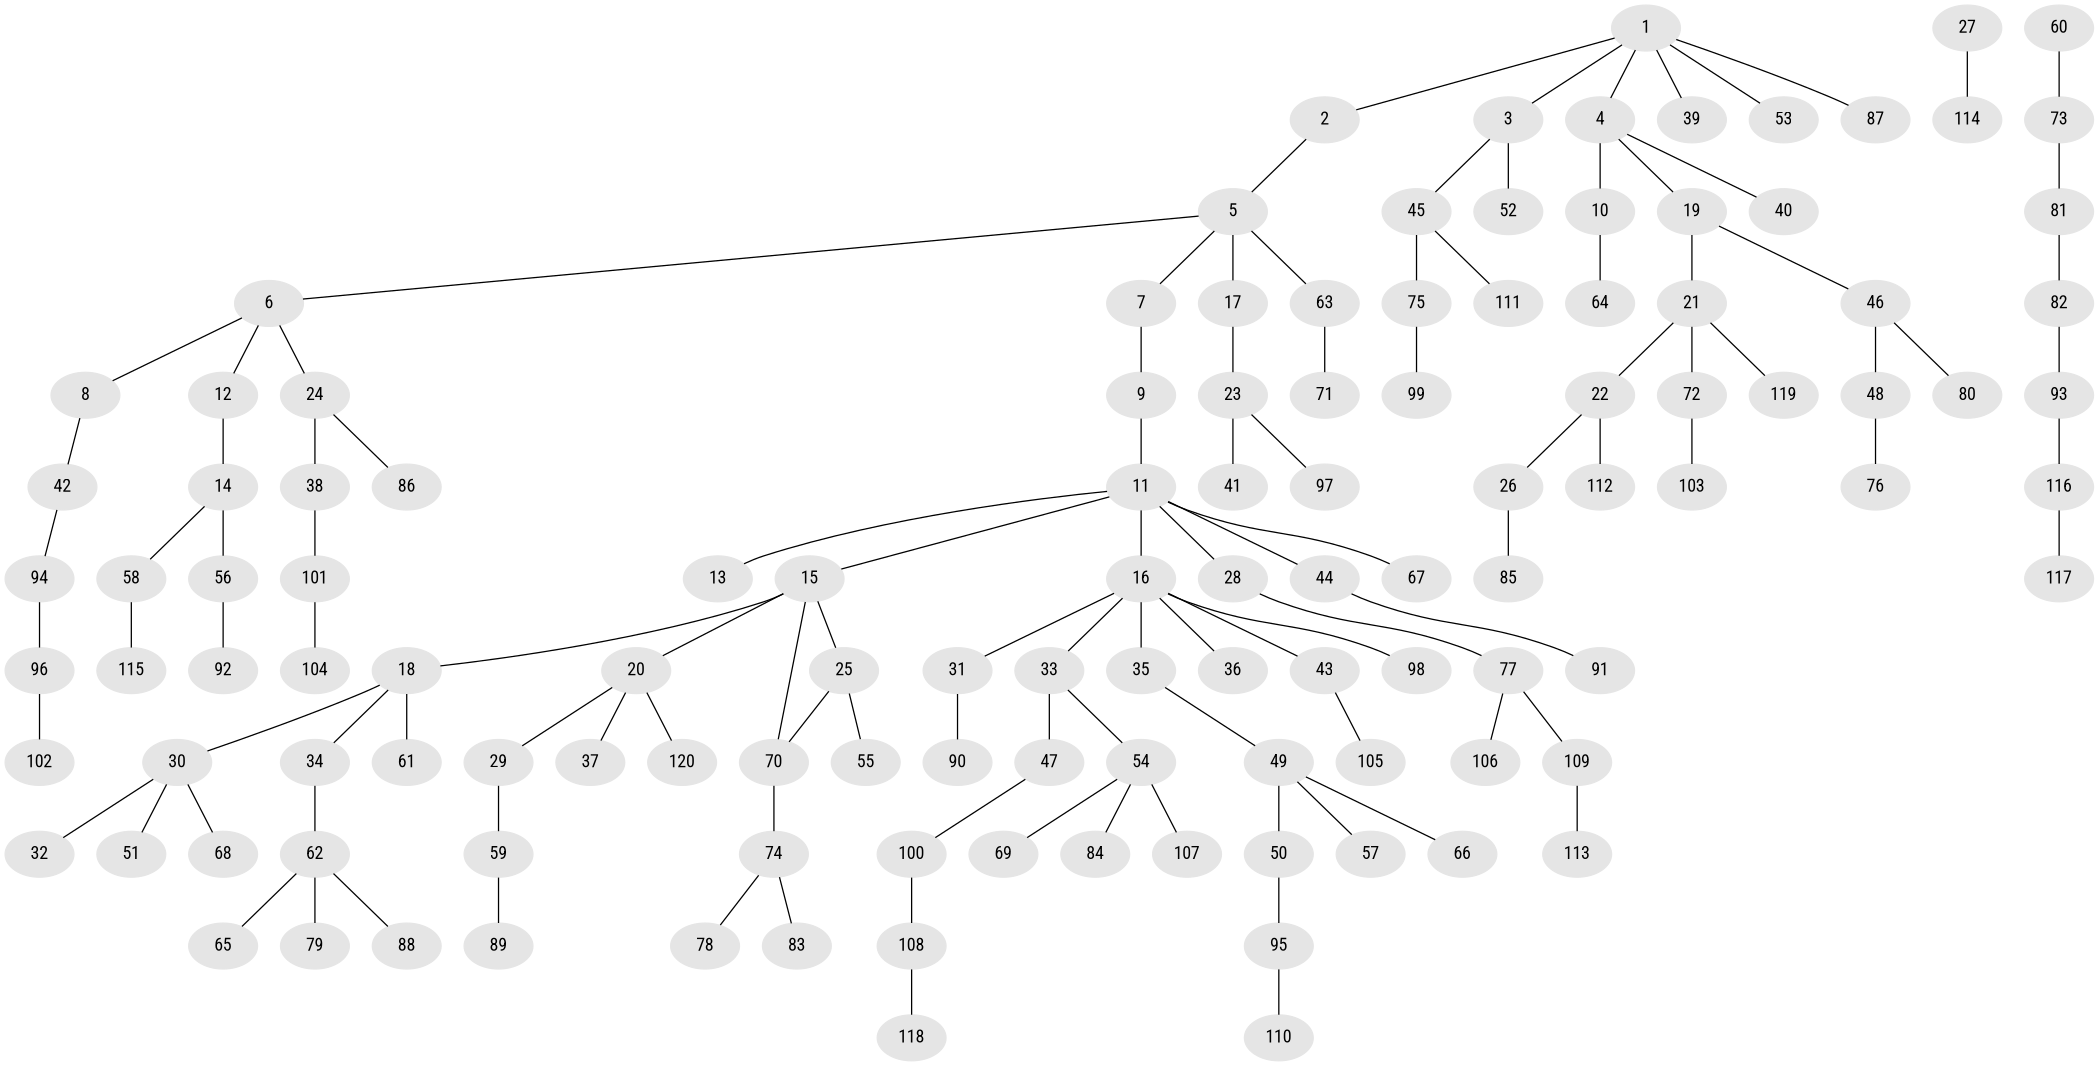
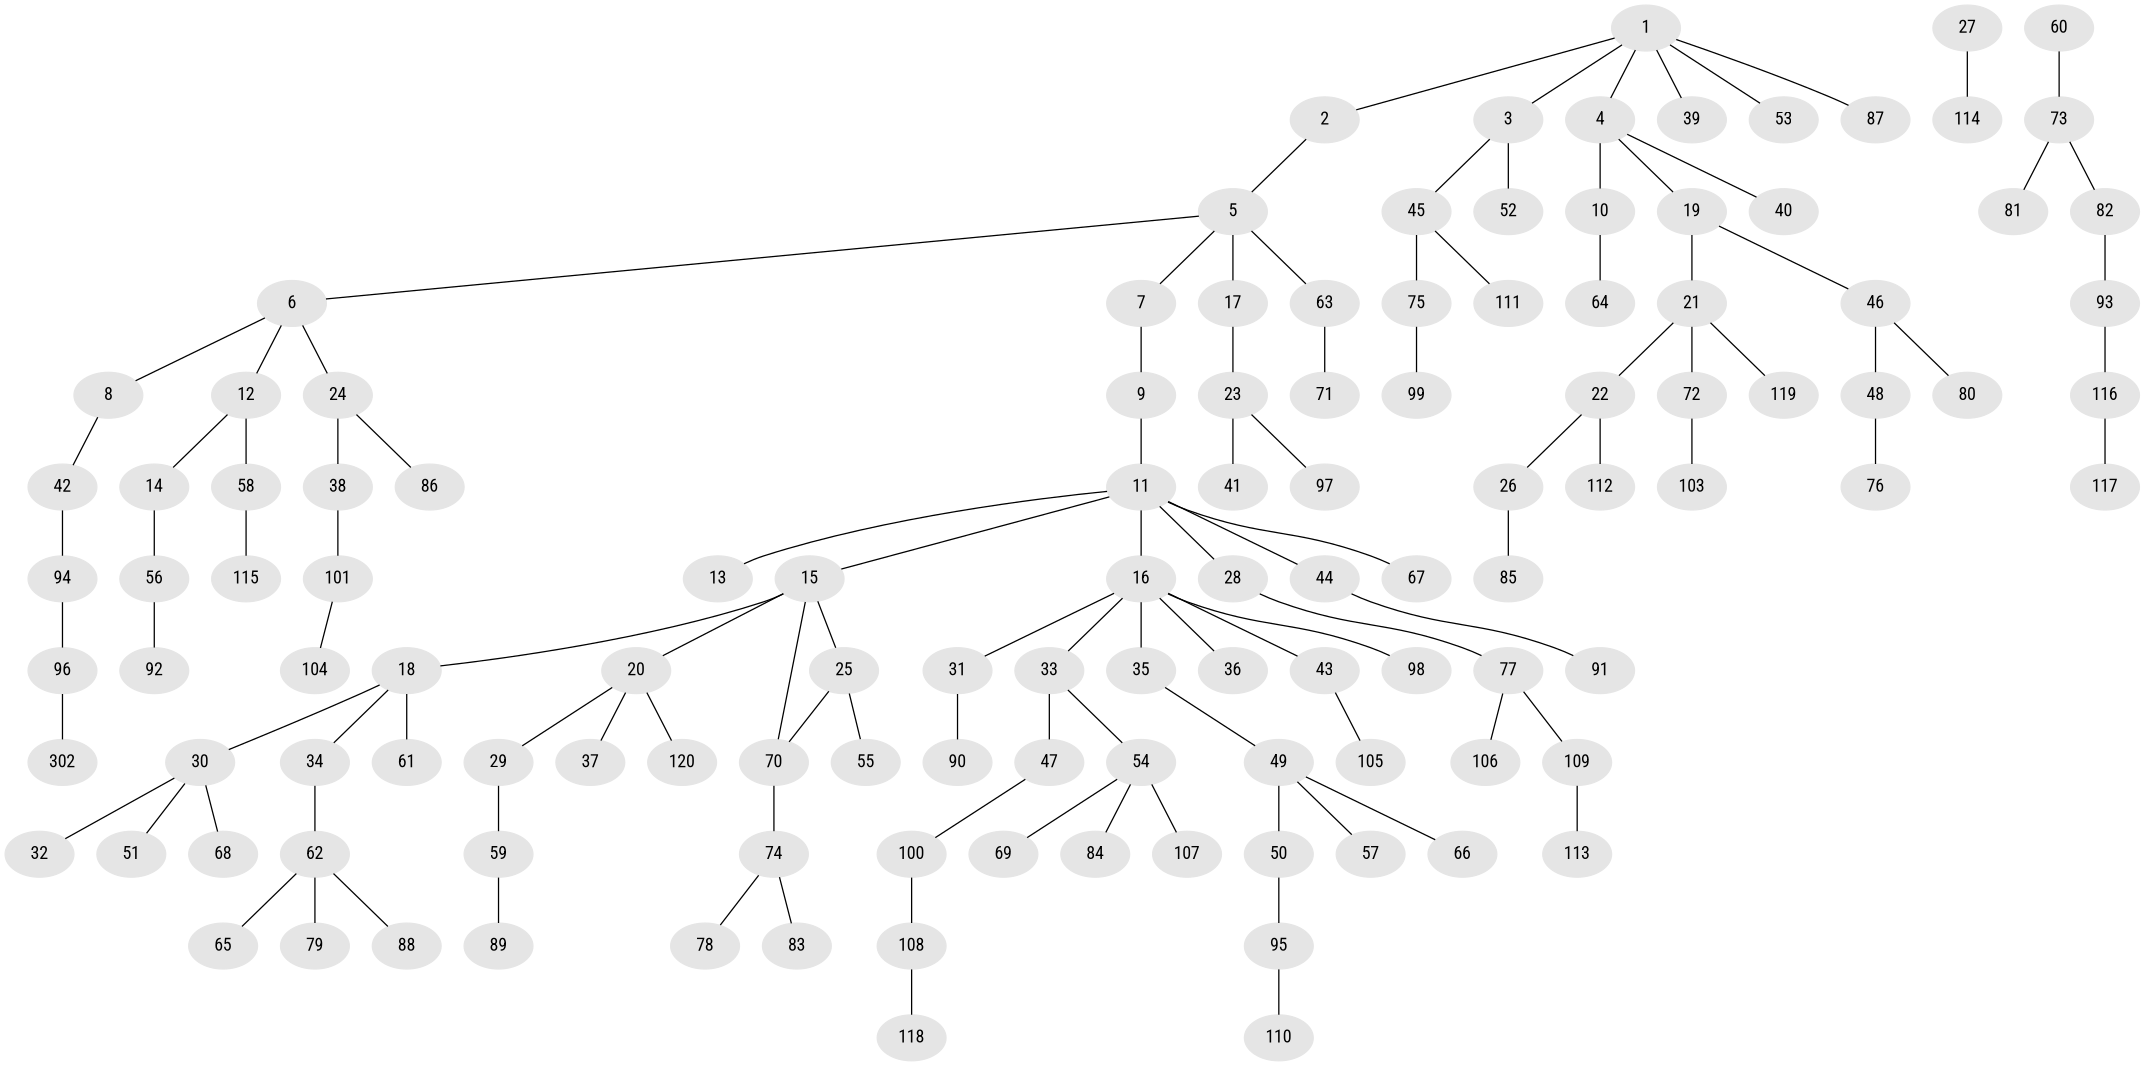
edge "81" -- "82": now "73" -- "82"
edge "14" -- "58": now "12" -- "58"
node "102": label "102" -> "302"
